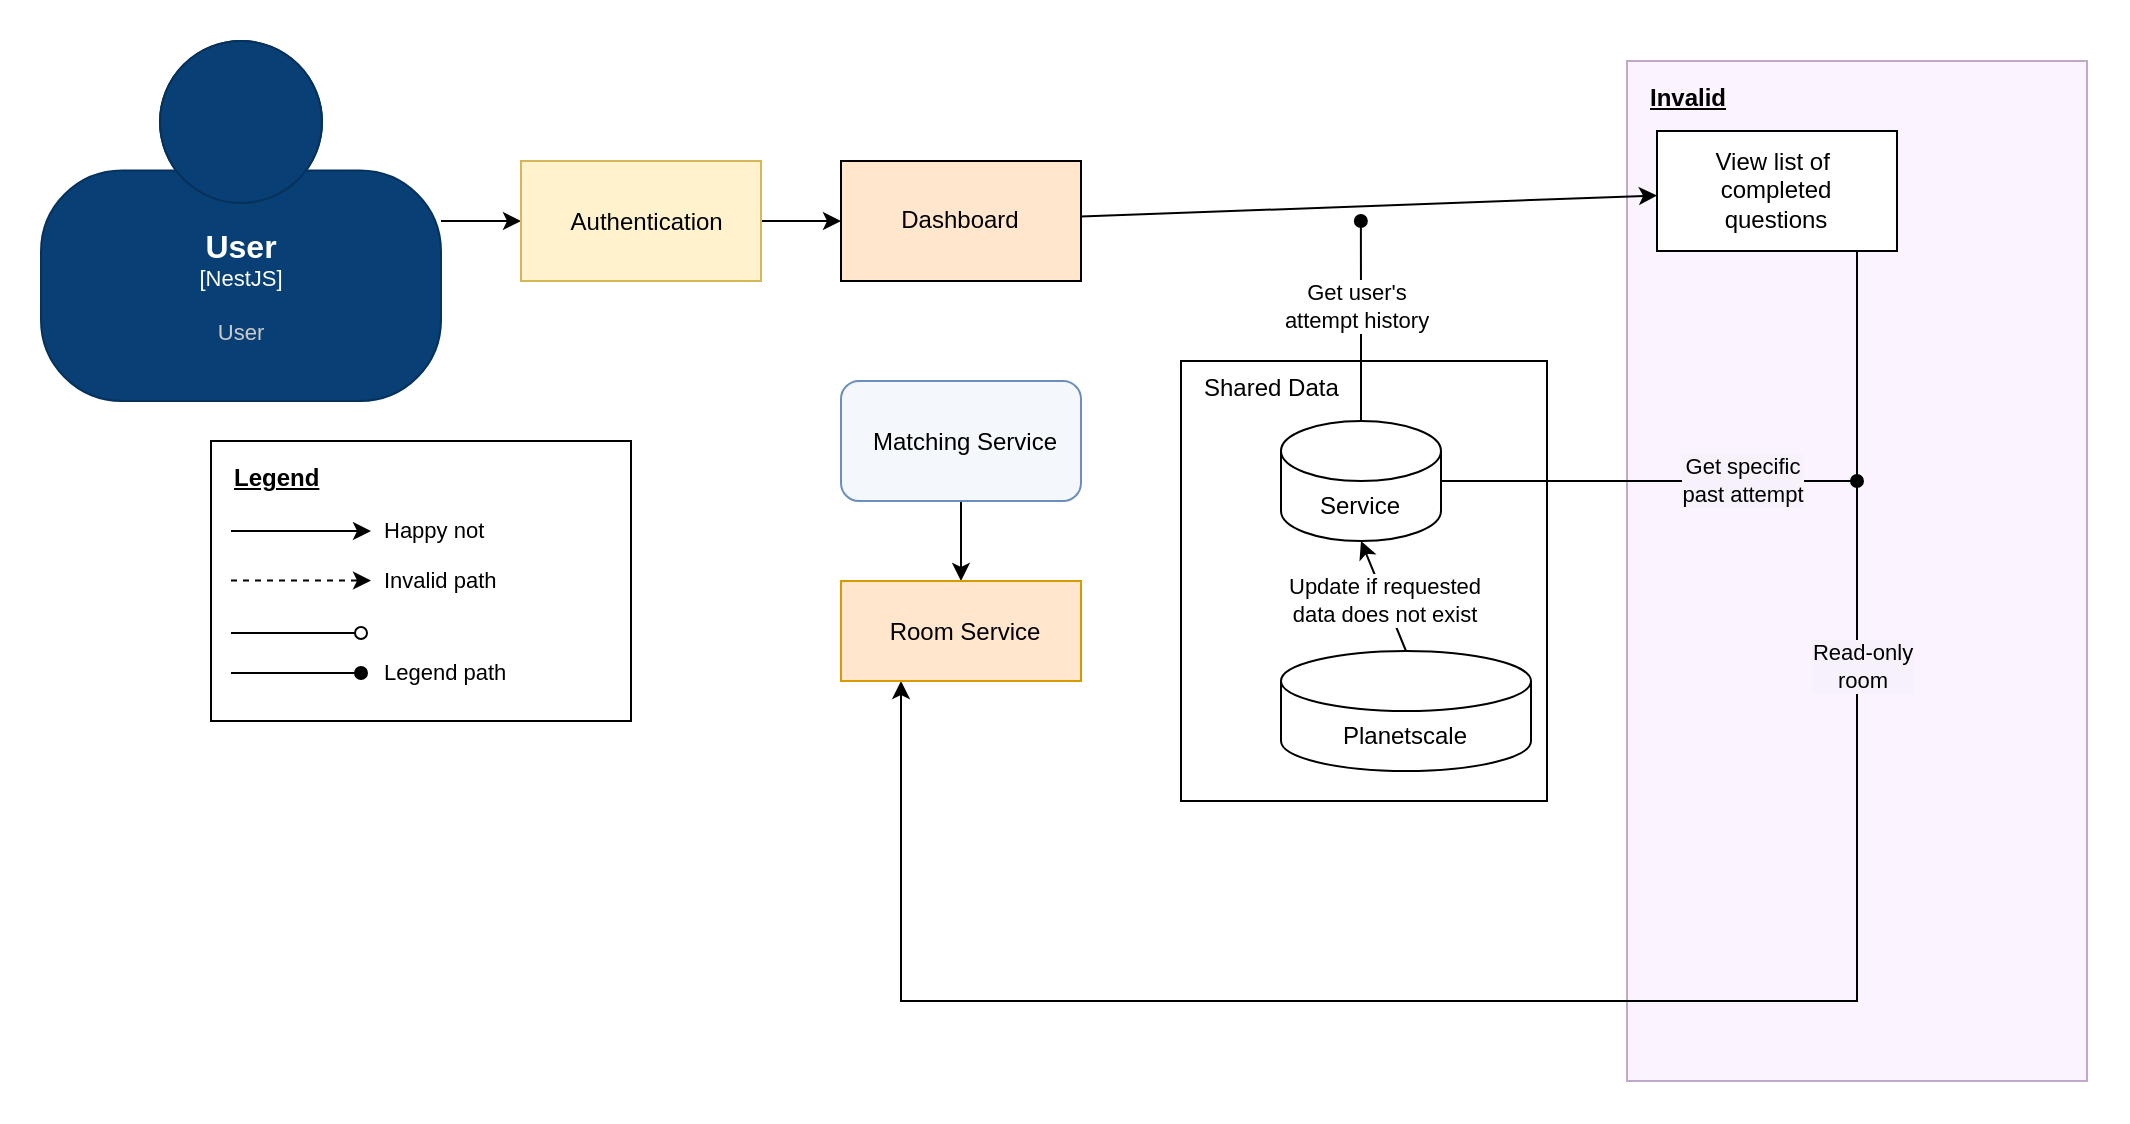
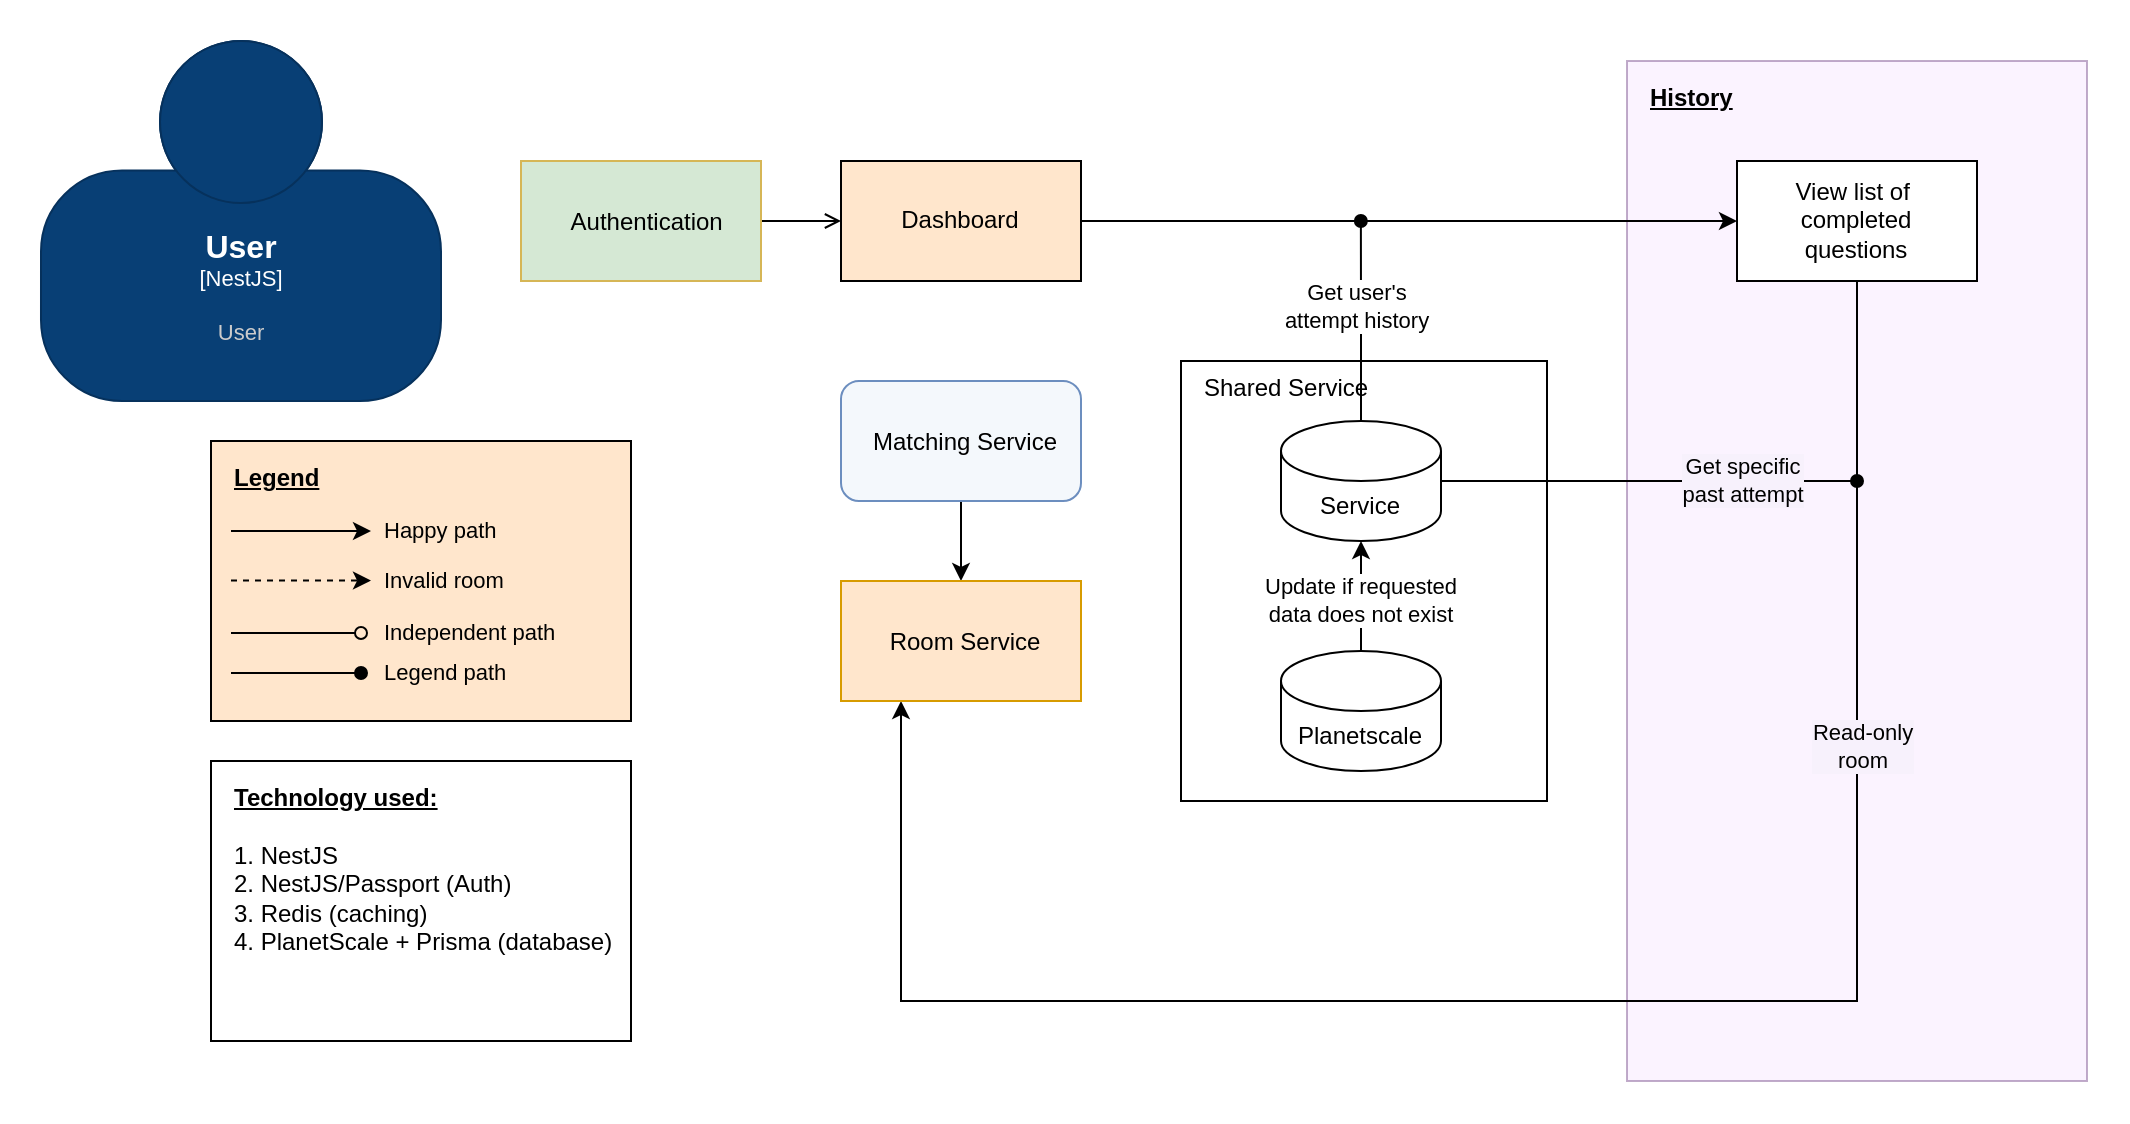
node "Invalid": label "Invalid" -> "History"
node "View list of completed questions": moved (1777, 191) -> (1857, 221)
edge "User [NestJS] User" -> "Authentication": removed
node "Authentication": fillcolor #fff2cc -> #d5e8d4
edge "Authentication" -> "Dashboard": arrowhead classic -> open
node "Shared Data": label "Shared Data" -> "Shared Service"
node "Happy not": label "Happy not" -> "Happy path"
node "Legend": fillcolor #ffffff -> #ffe6cc
node "Invalid path": label "Invalid path" -> "Invalid room"
node "Room Service": size 240x100 -> 240x120
node "Independent path": added
node "Planetscale": size 250x120 -> 160x120
node "Technology used: 1. NestJS 2. NestJS/Passport (Auth) 3. Redis (caching) 4. PlanetScale + Prisma (database)": added
